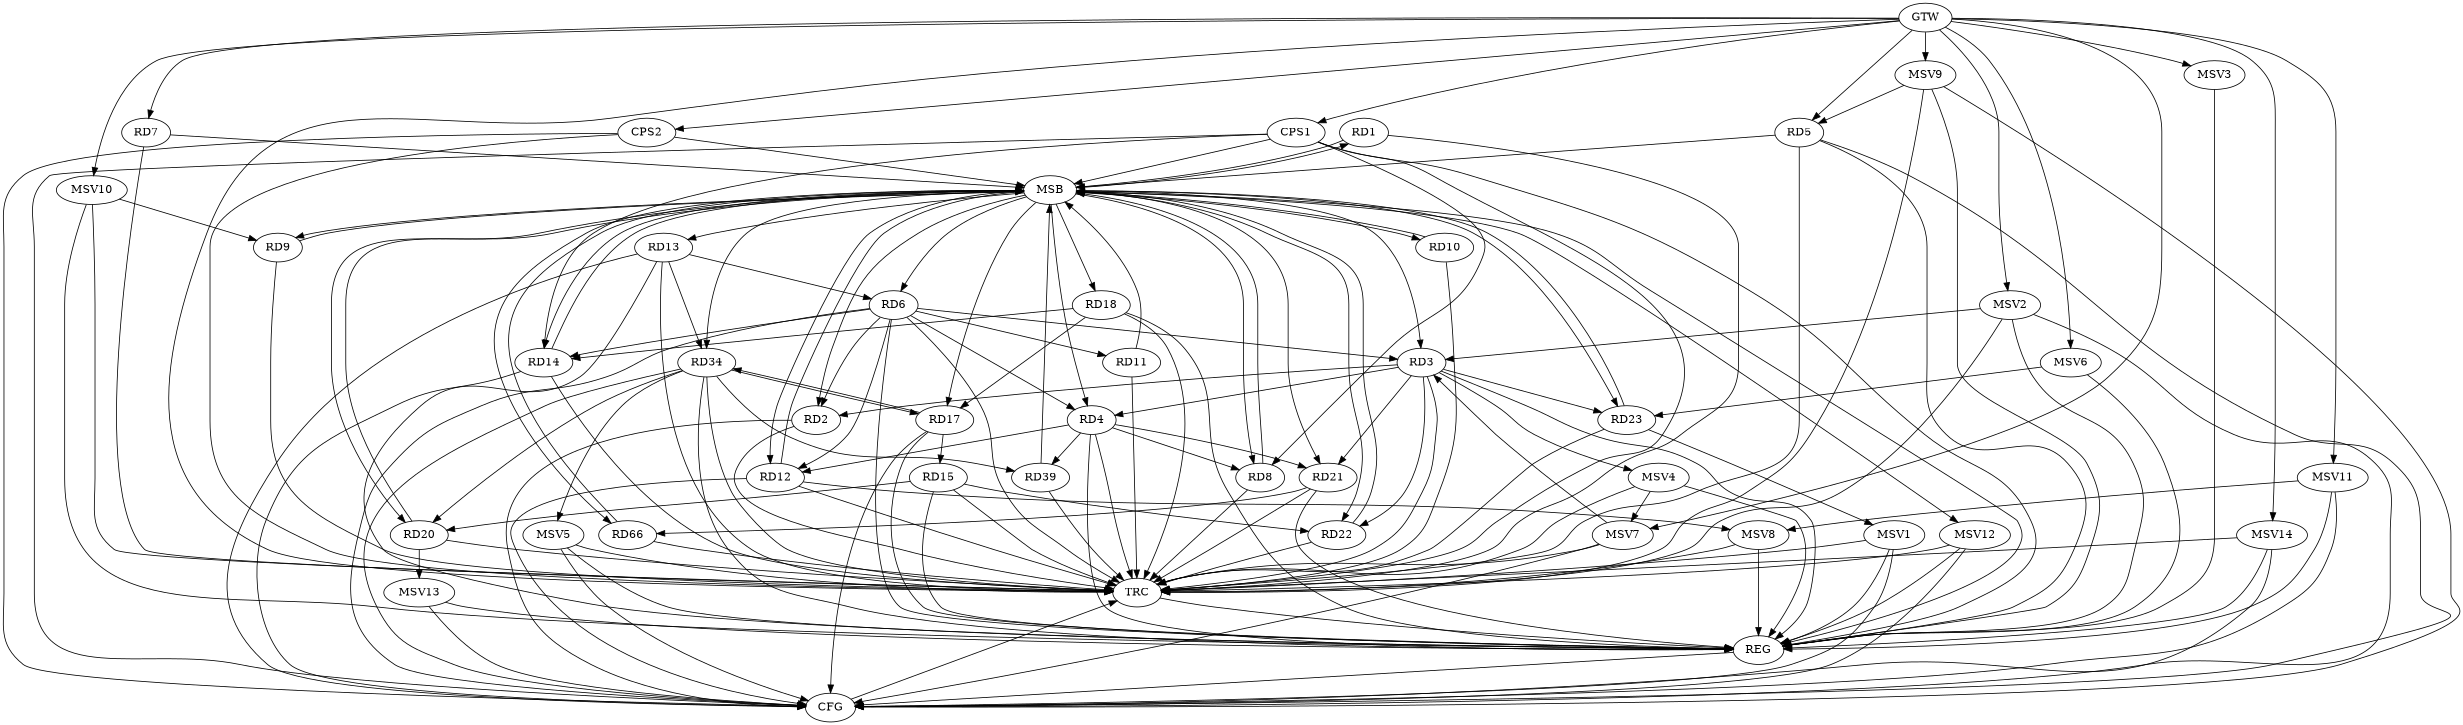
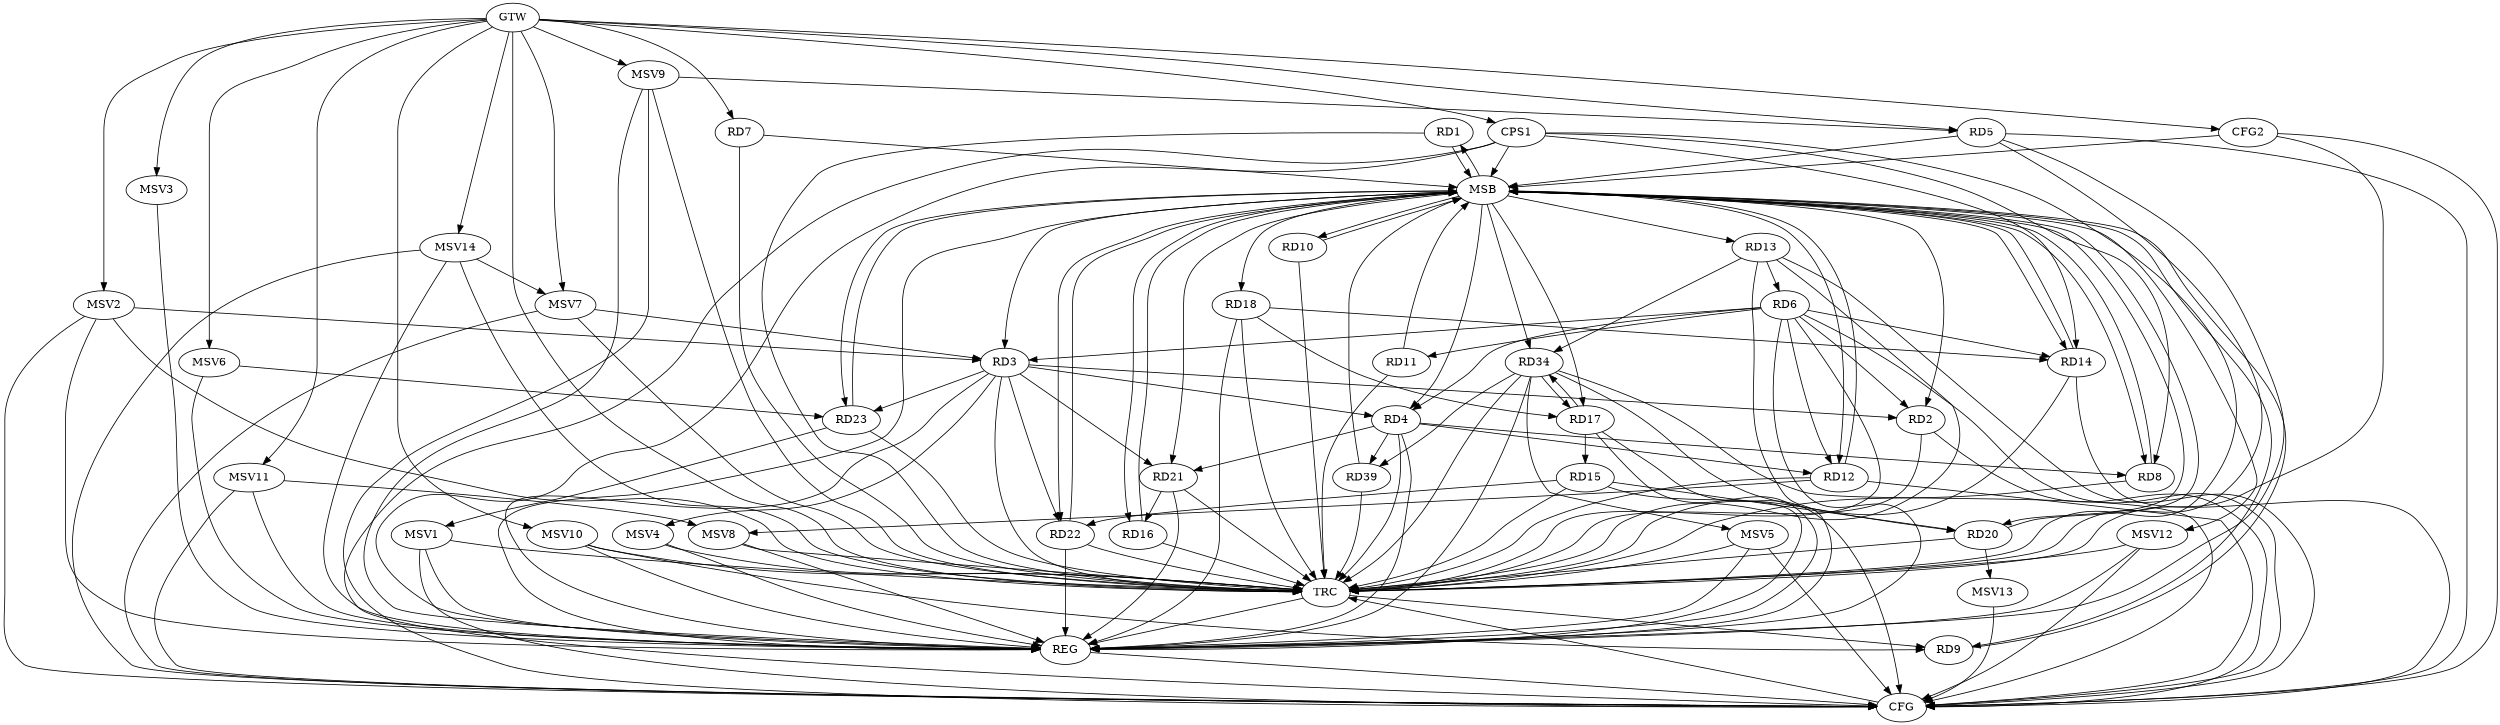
node "CPS2": label "CPS2" -> "CFG2"
edge "MSB" -> "RD6": removed
edge "MSV4" -> "MSV7": now "MSV14" -> "MSV7"
node "RD66": label "RD66" -> "RD16"
edge "RD9" -> "TRC": reversed
edge "MSV13" -> "REG": now "RD22" -> "REG"
